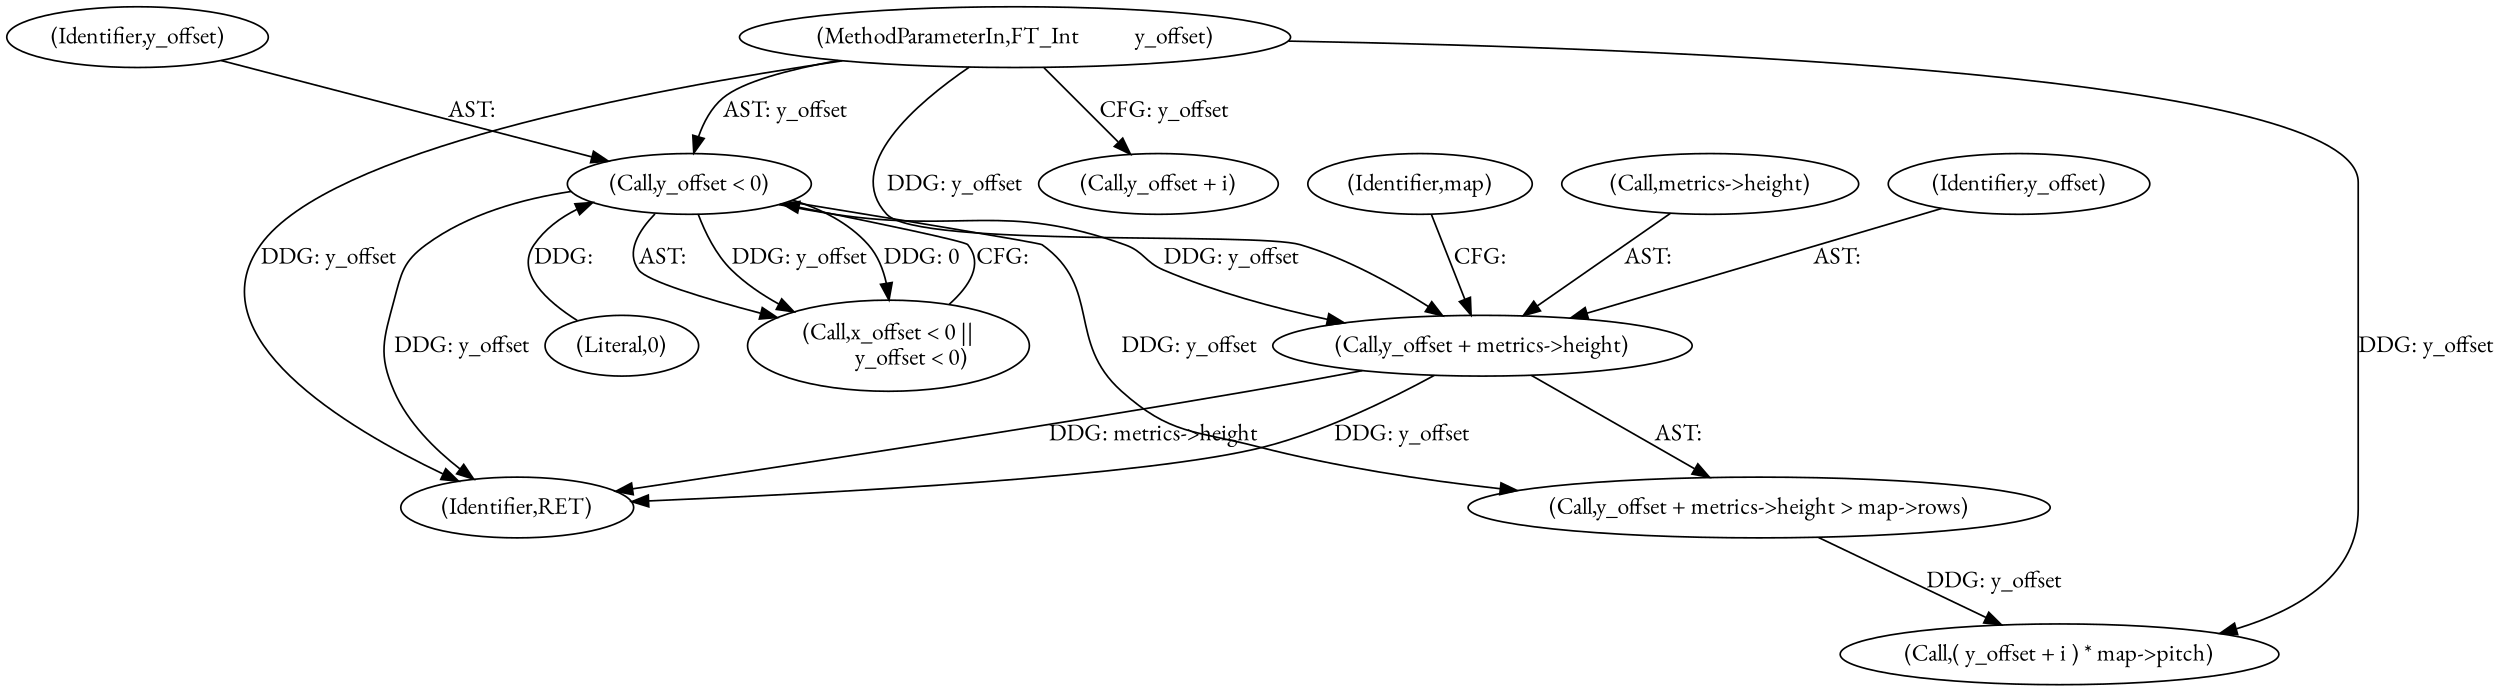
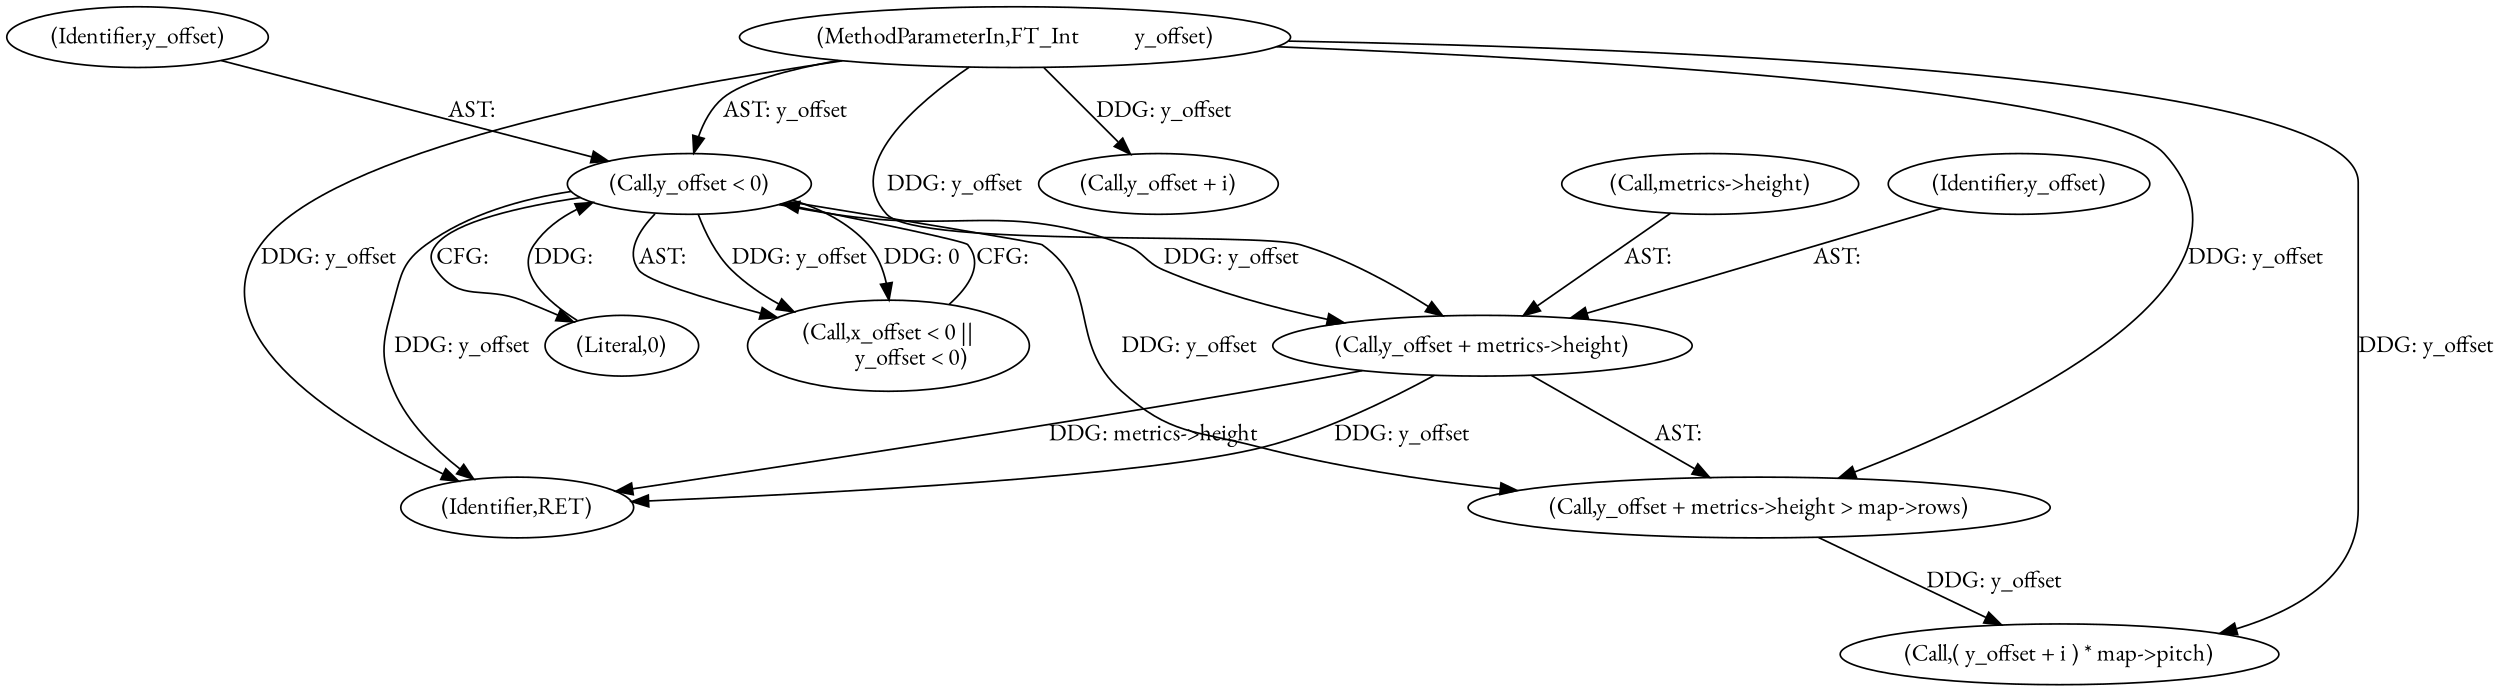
edge "(MethodParameterIn,FT_Int           y_offset)" -> "(Call,y_offset + metrics->height > map->rows)": added, label "DDG: y_offset"
edge "(MethodParameterIn,FT_Int           y_offset)" -> "(Call,y_offset + i)": label "CFG: y_offset" -> "DDG: y_offset"
node "(Identifier,map)": removed
edge "(Call,y_offset < 0)" -> "(Literal,0)": added, label "CFG:"
